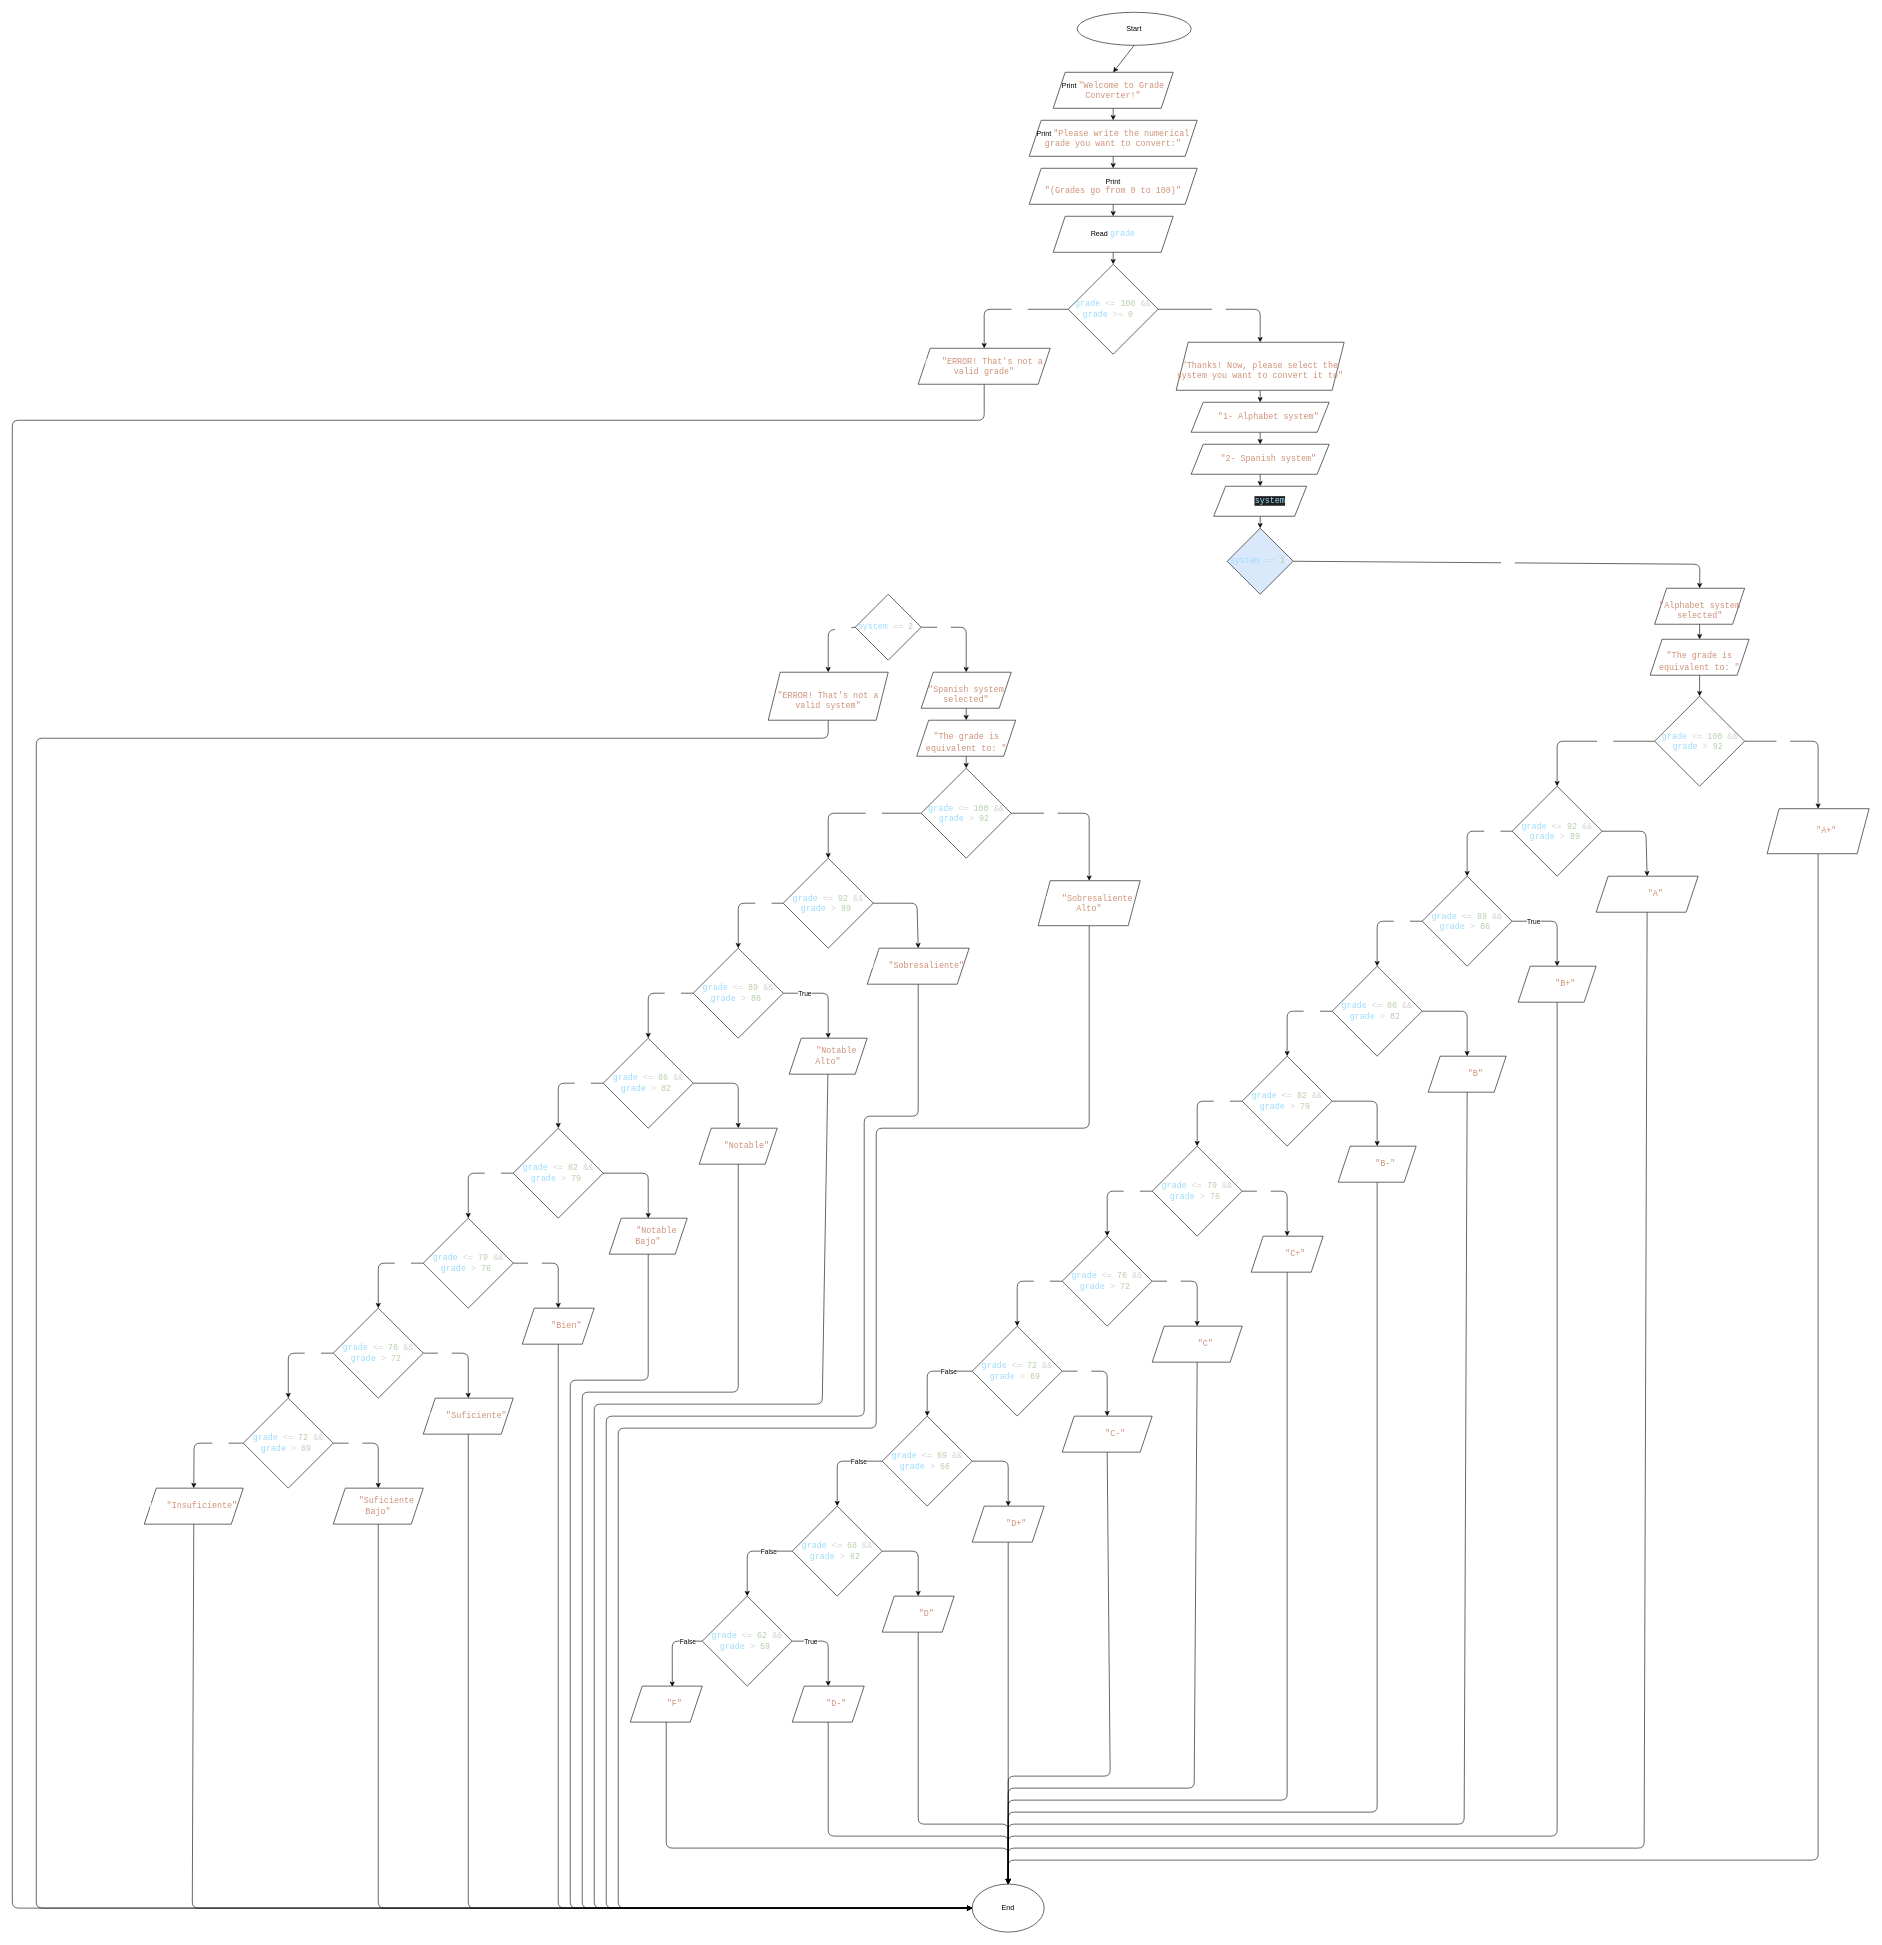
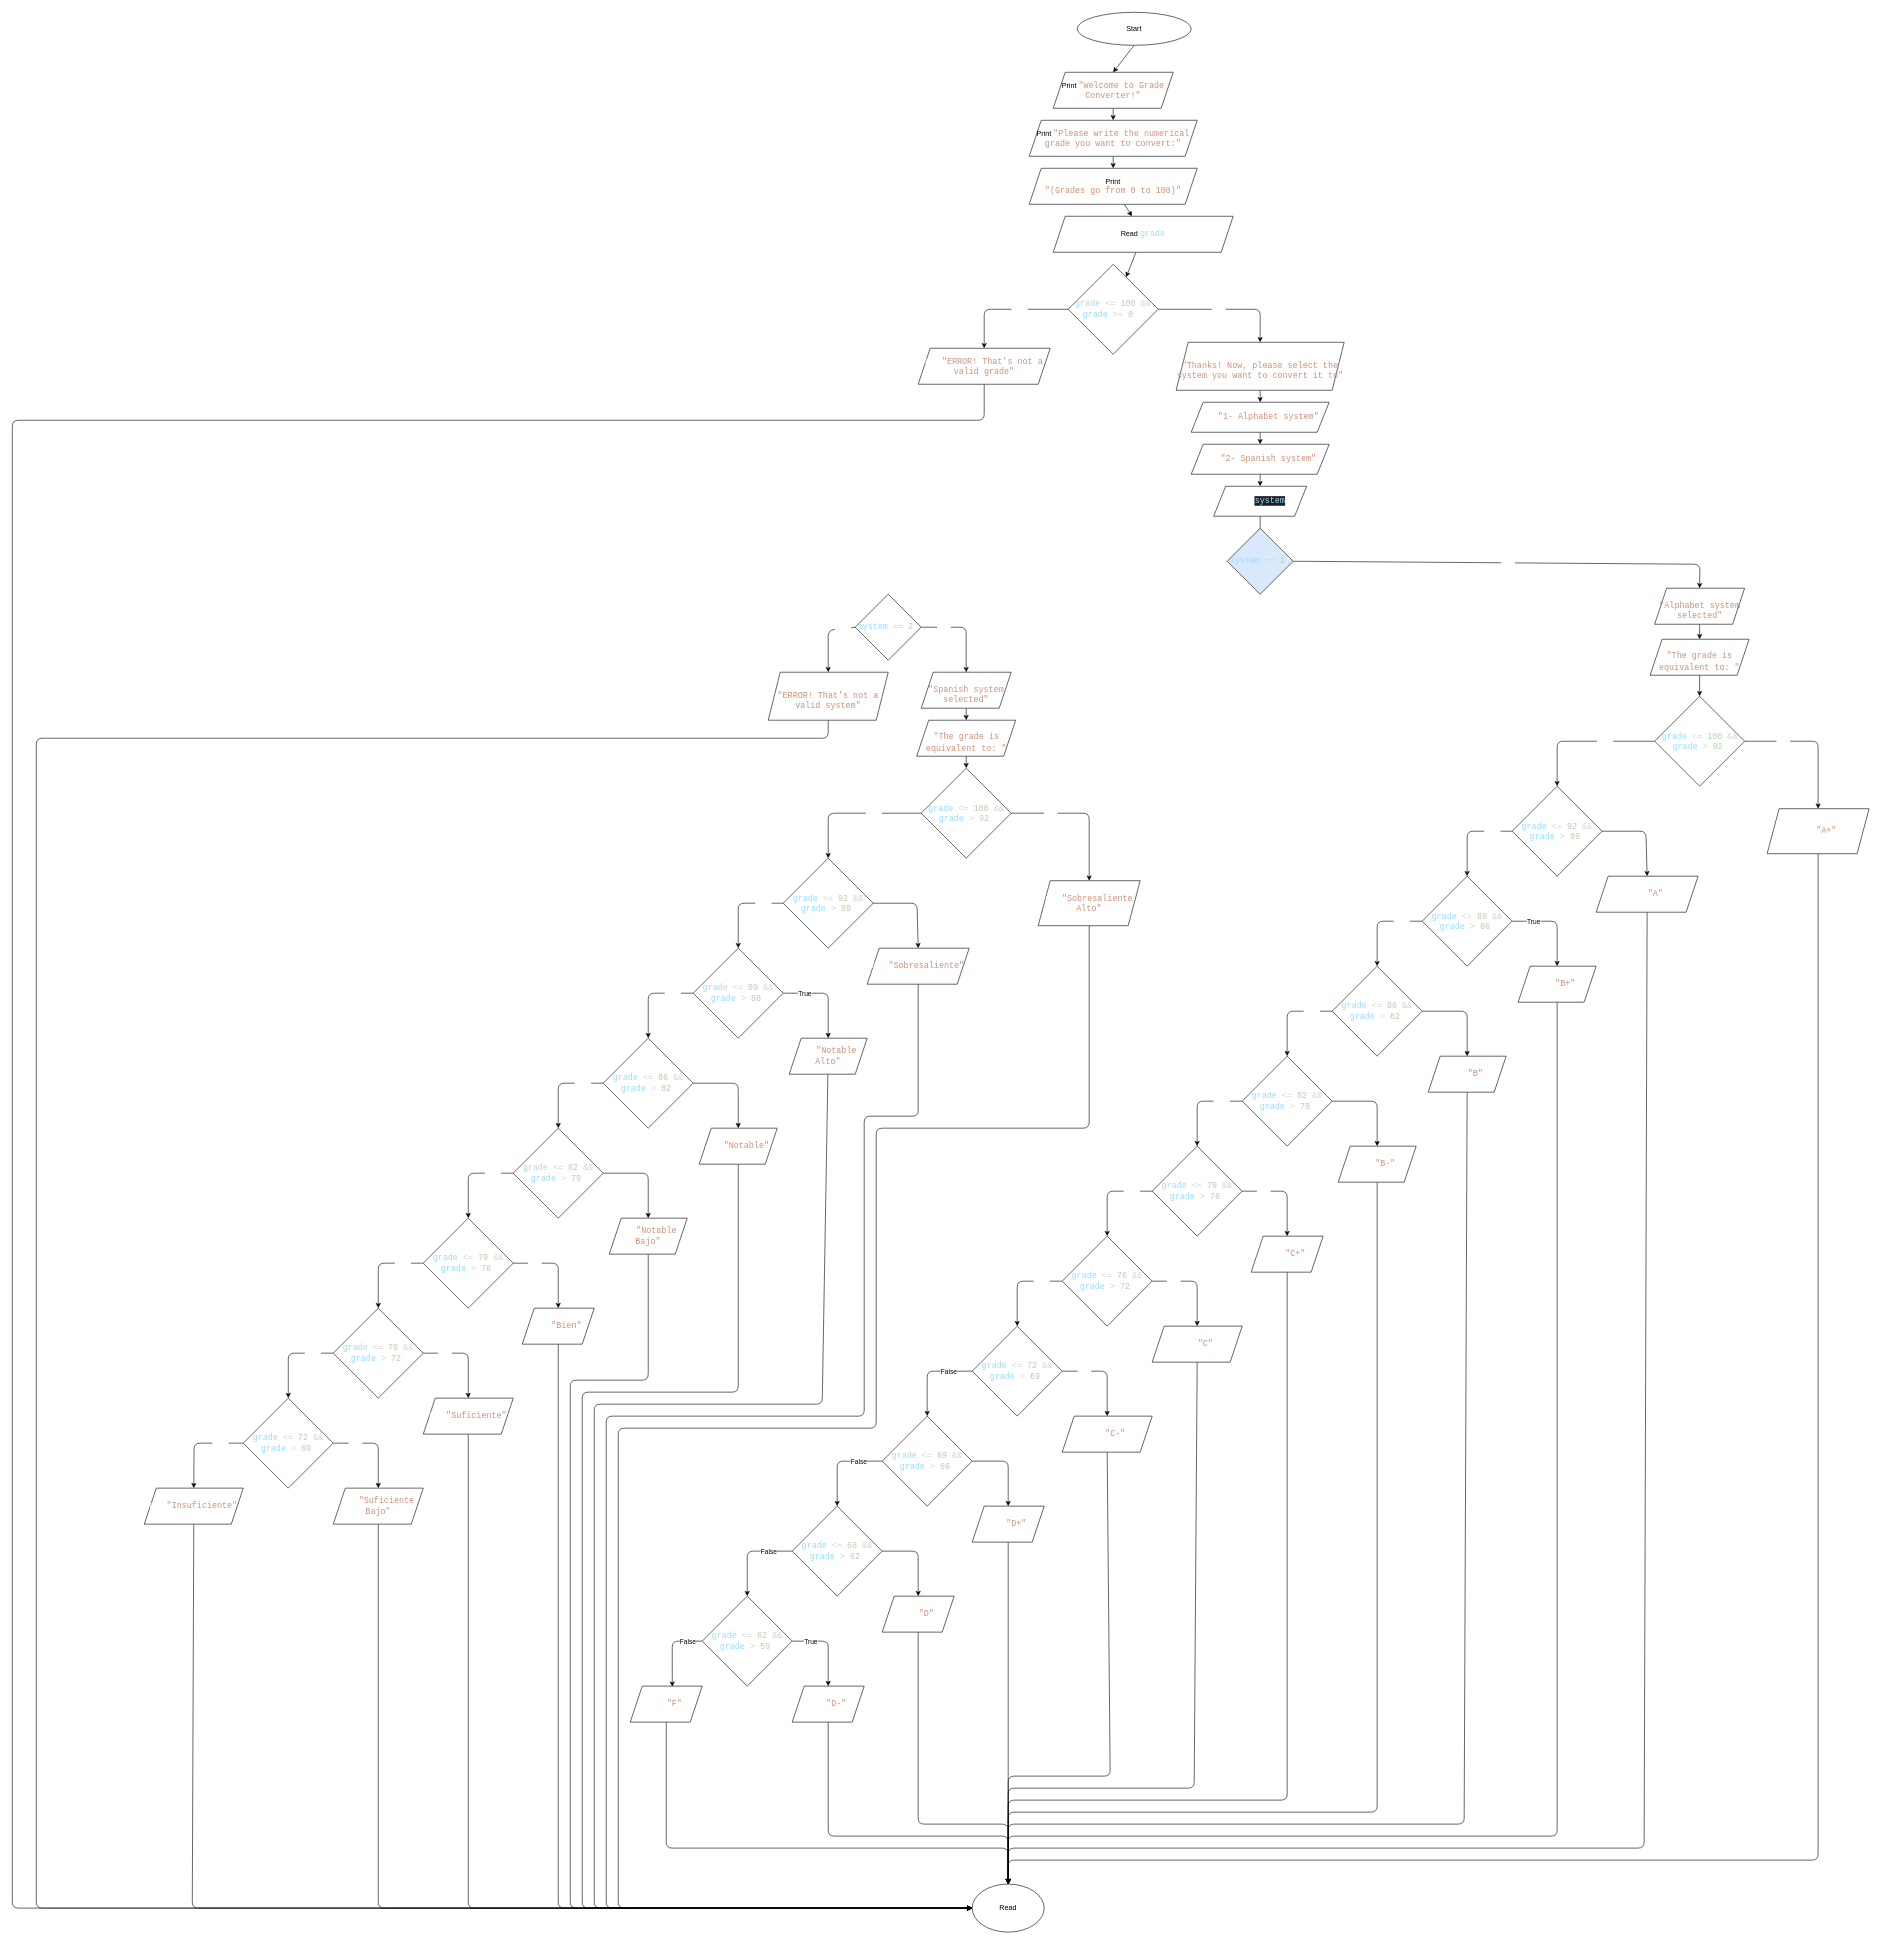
node "Read grade": size 120x36 -> 180x36
edge "Read system" -> "system == 1?": arrowhead classic -> none
node "End": label "End" -> "Read"
